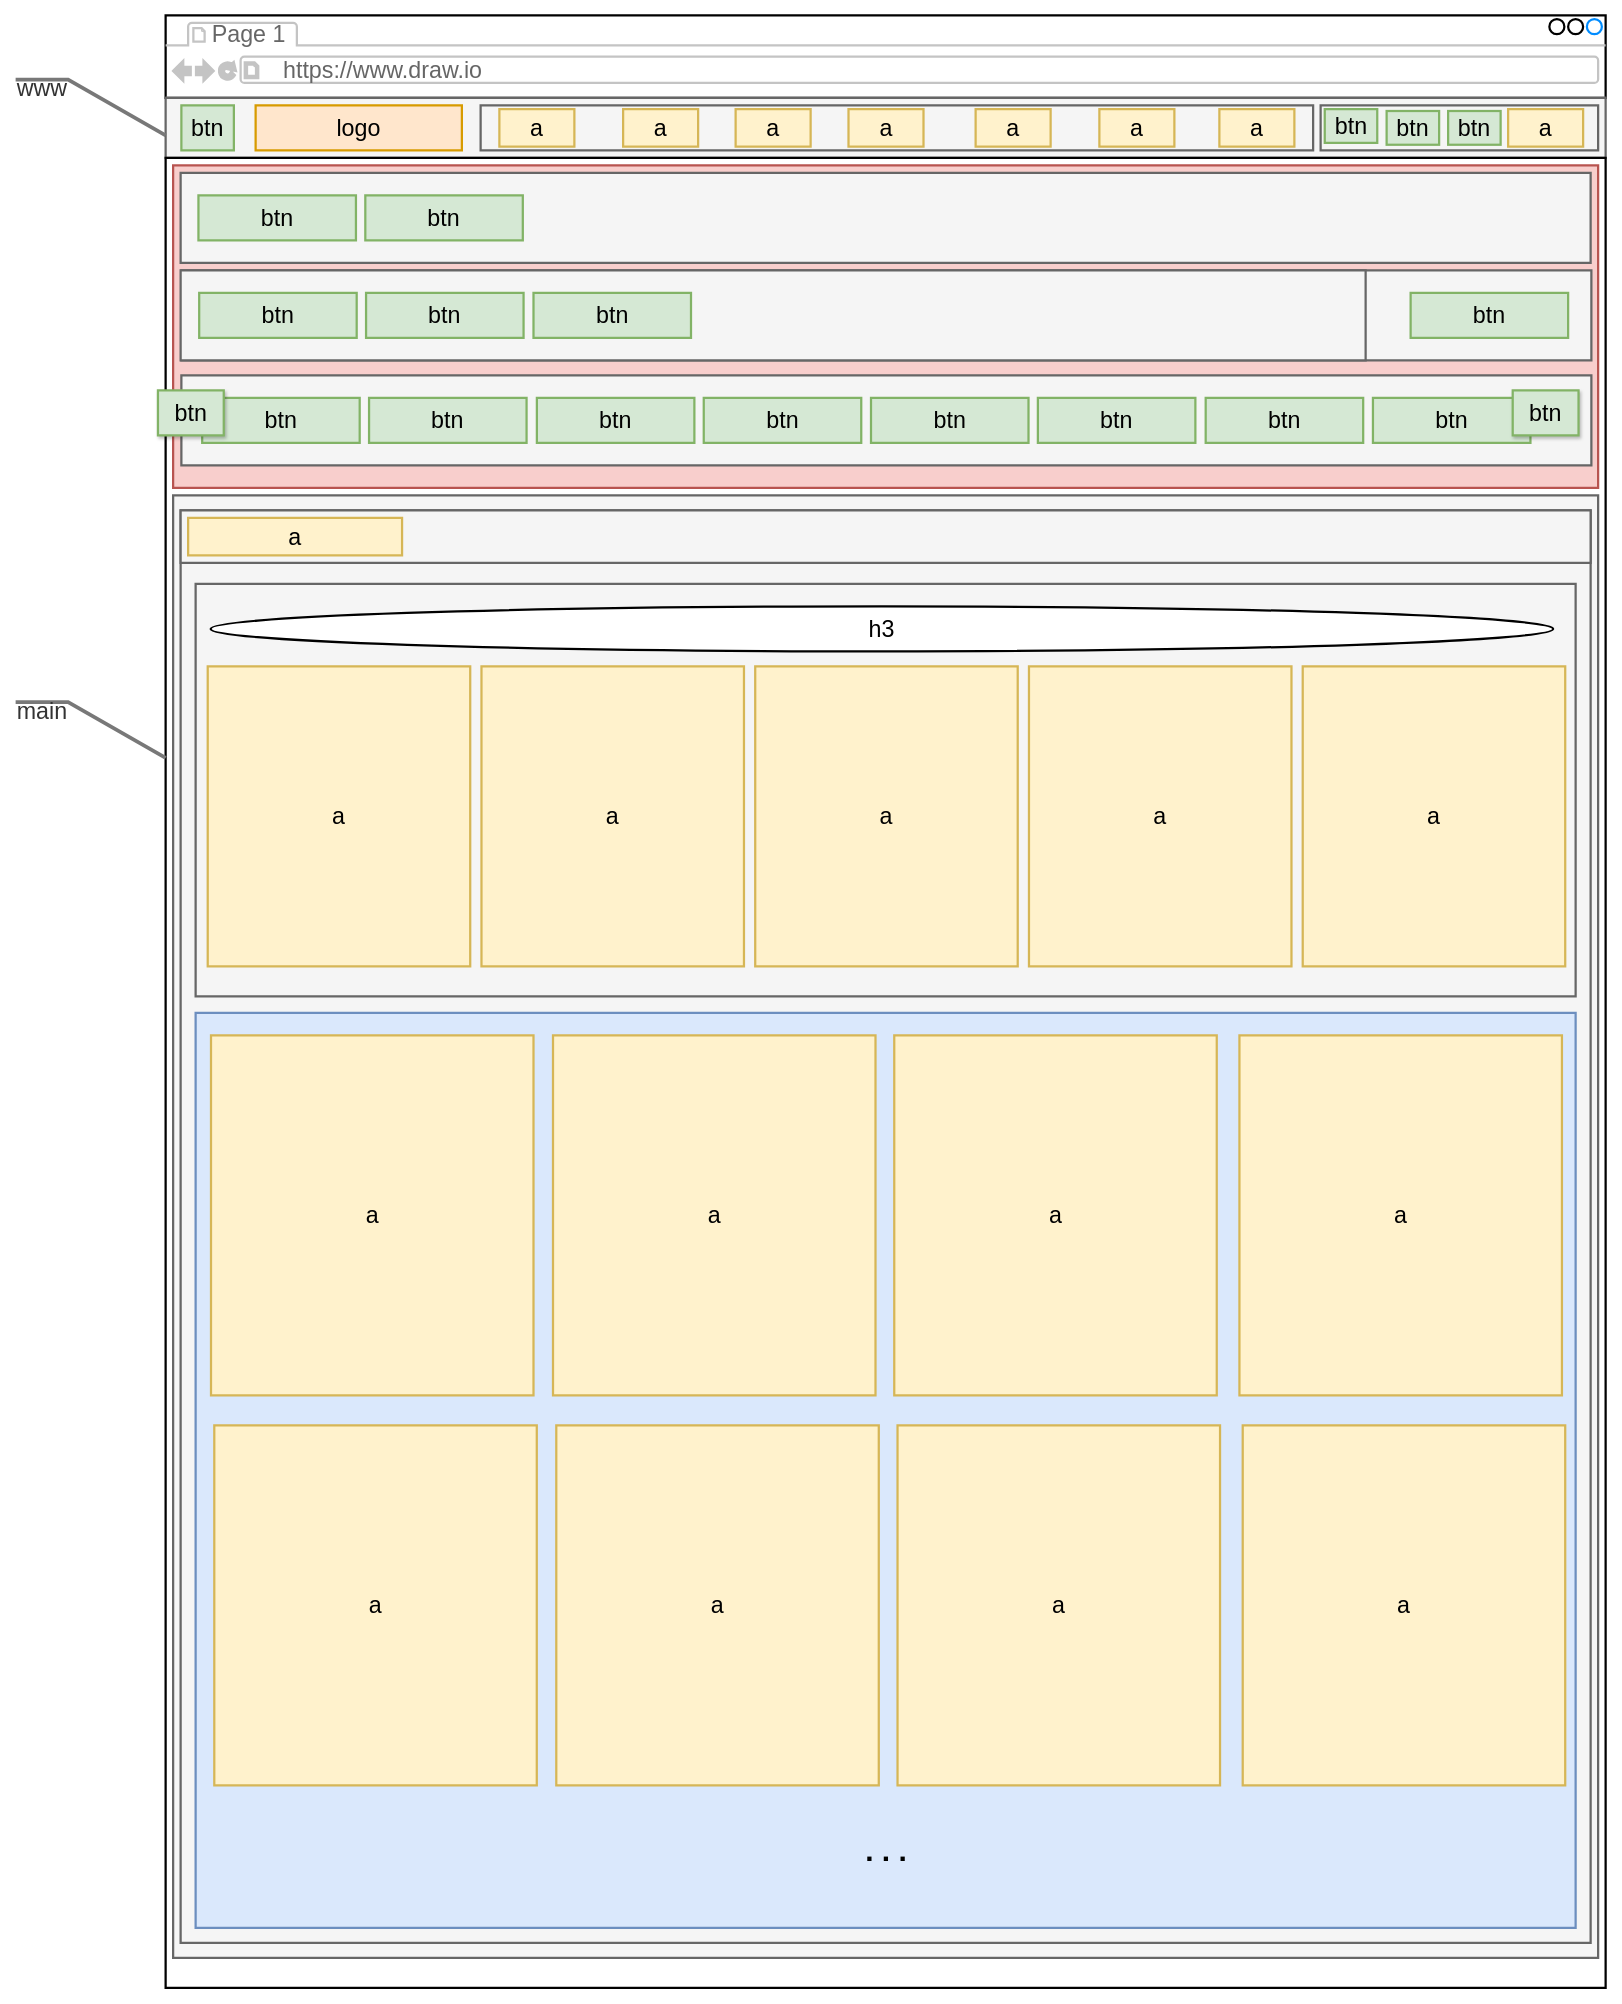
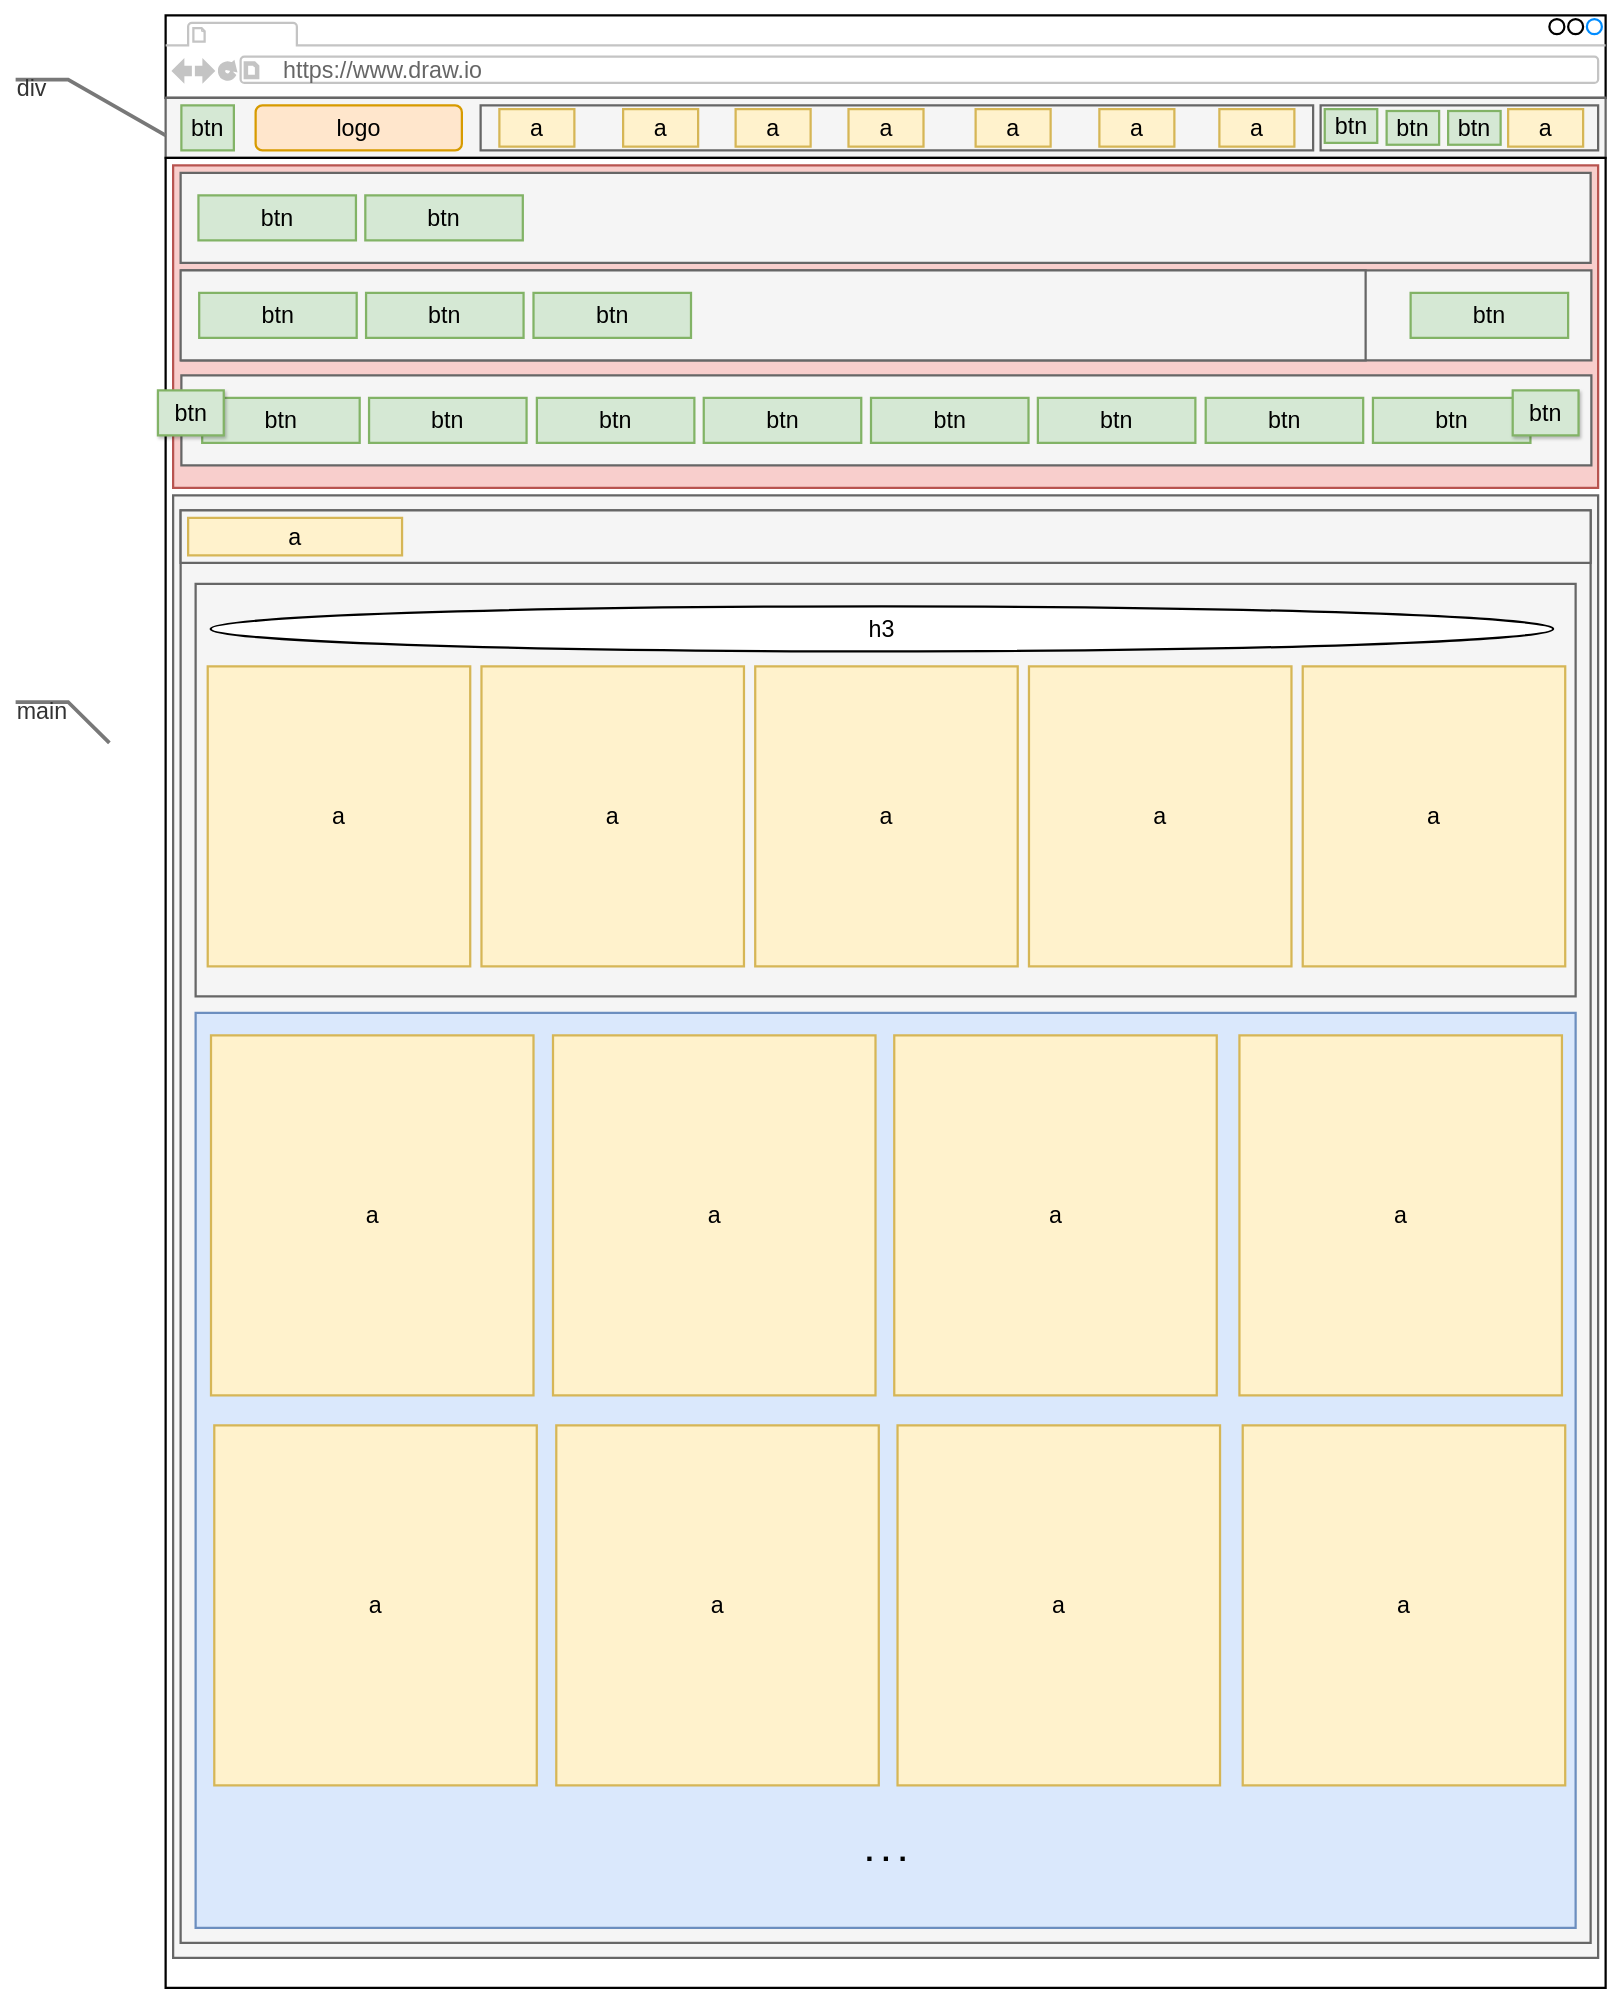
node "Page 1": removed
node "www": label "www" -> "div"
node "logo": shape rectangle -> rounded rectangle
node "main": size 150x75 -> 94x60
